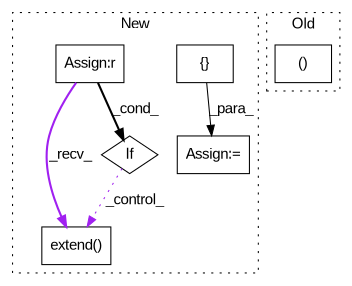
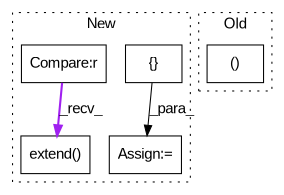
node "Assign:r": label "Assign:r" -> "Compare:r"
node "If": removed
